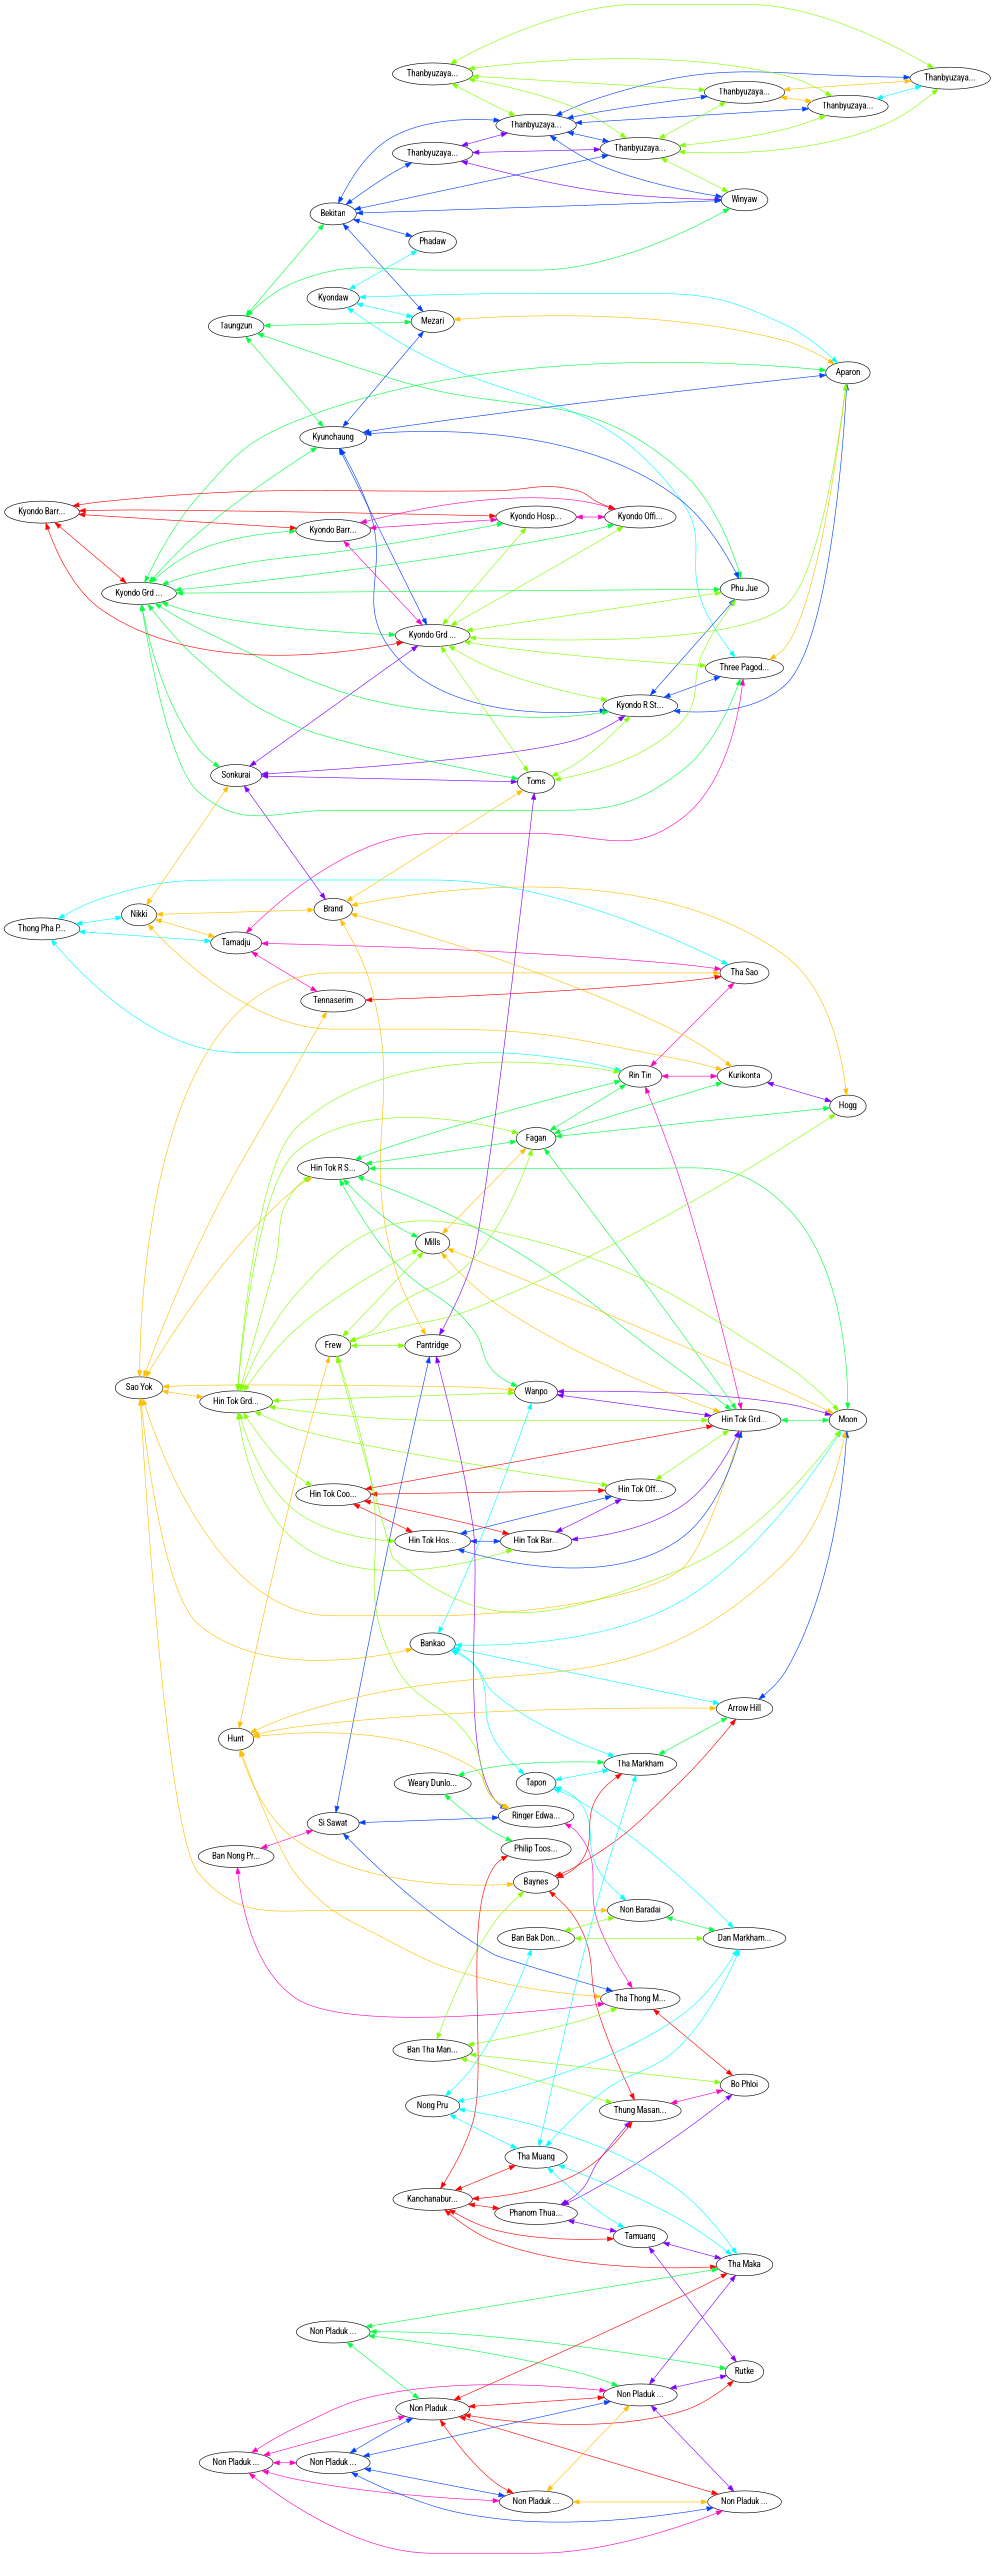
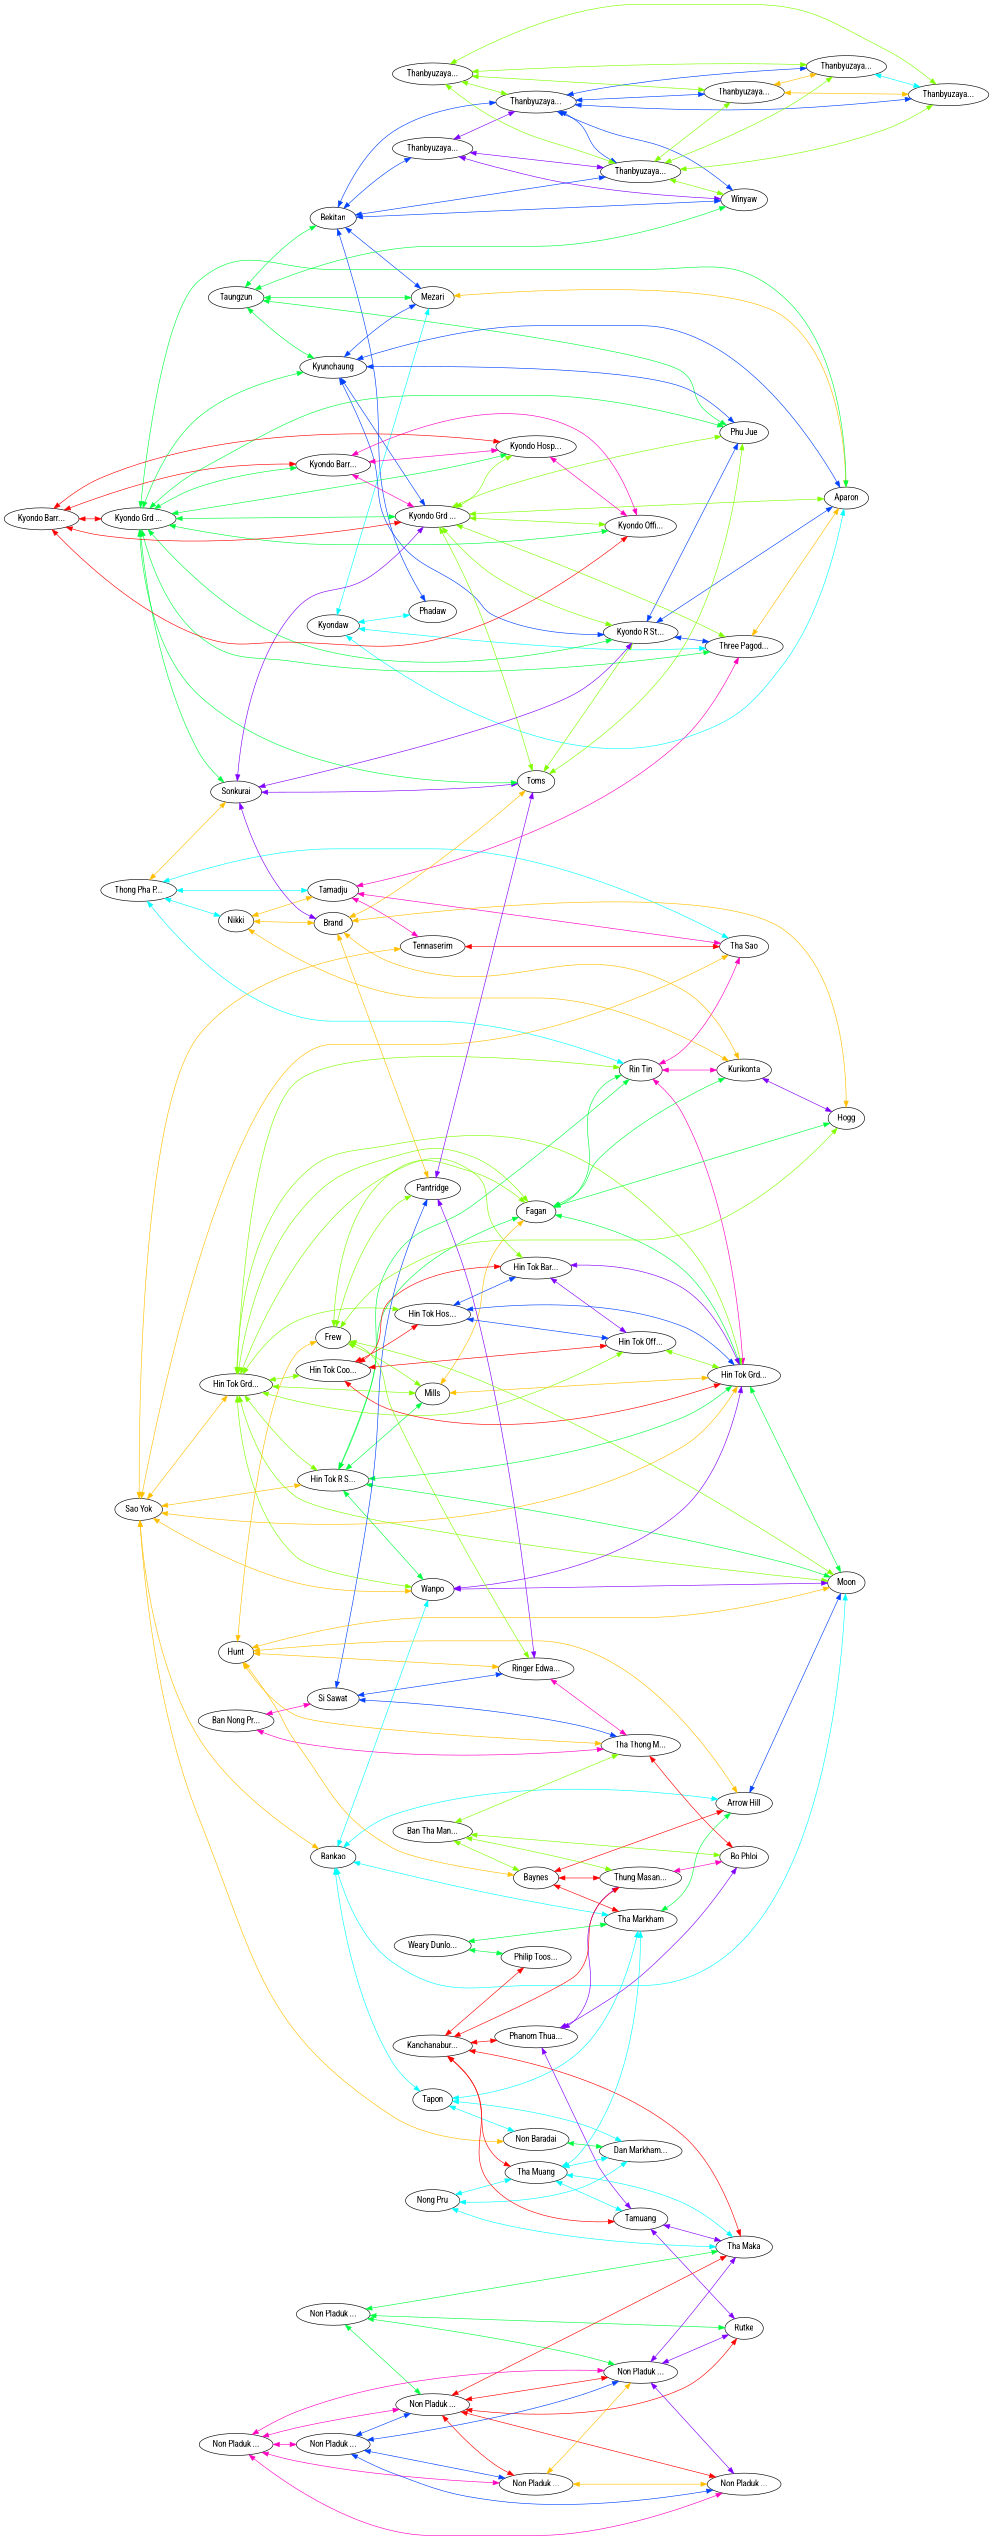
edge "Sonkurai" -- "Nikki": now "Sonkurai" -- "Thong Pha P..."
edge "Mills" -- "Moon": removed
node "Ban Bak Don...": removed
